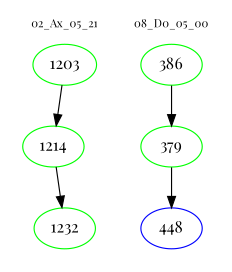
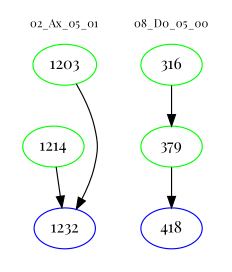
cluster "02_Ax_05_21": label "02_Ax_05_21" -> "02_Ax_05_01"
node "386": label "386" -> "316"
edge "1203" -> "1214": now "1203" -> "1232"
node "1232": color green -> blue
node "448": label "448" -> "418"
